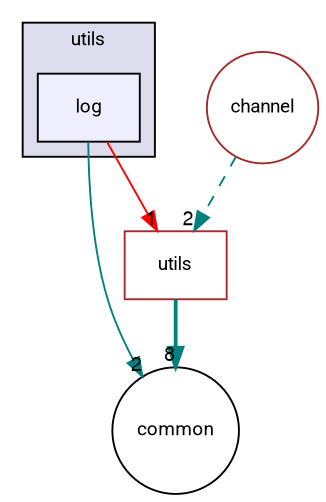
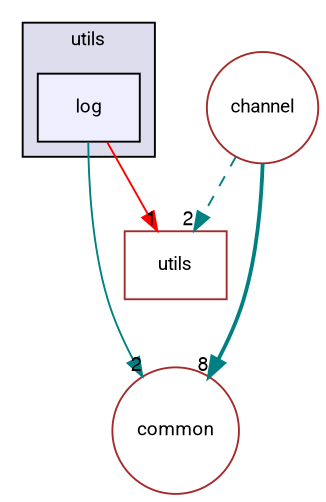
edge "utils" -> "common": now "channel" -> "common"
node "common": color black -> brown
